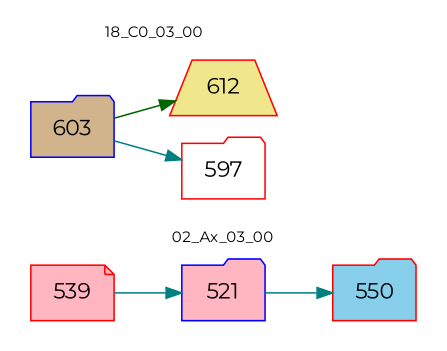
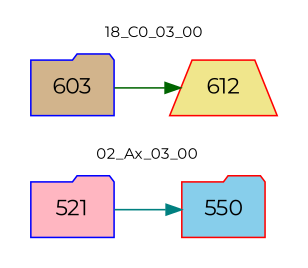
node "597": removed
node "539": removed
